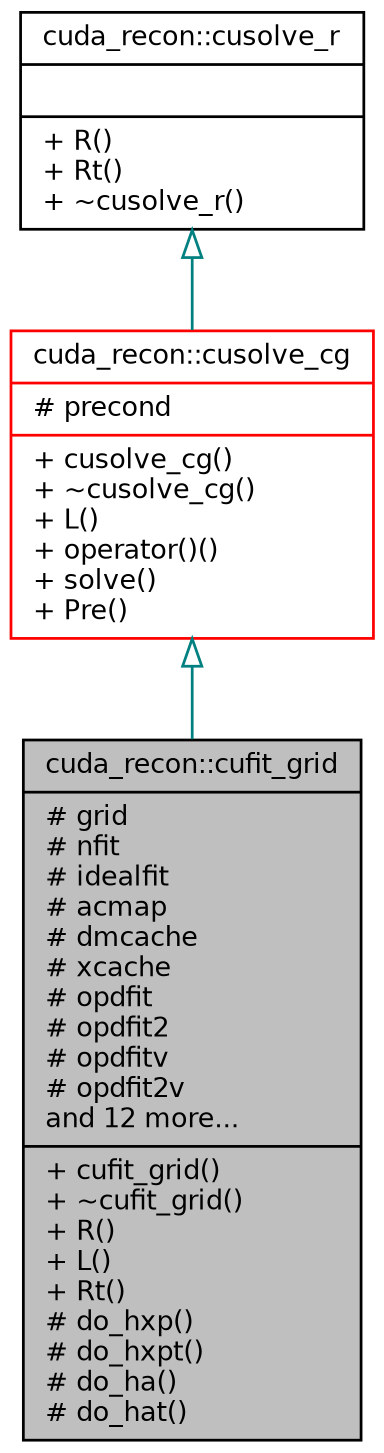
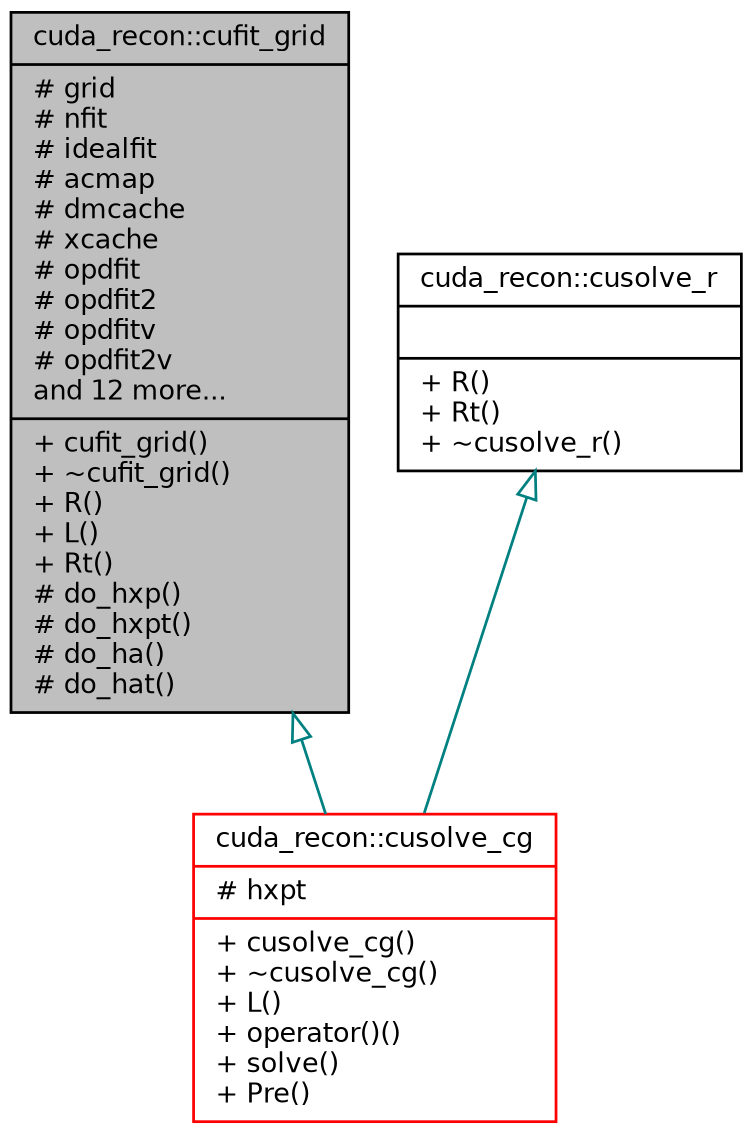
node "cuda_recon::cusolve_cg": text "# precond" -> "# hxpt"
edge "cuda_recon::cufit_grid" -> "cuda_recon::cusolve_cg": reversed
